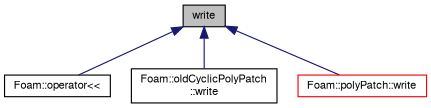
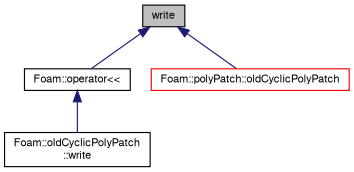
edge "Foam::oldCyclicPolyPatch ::write" -> "write": now "Foam::oldCyclicPolyPatch ::write" -> "Foam::operator<<"
node "Foam::polyPatch::write": label "Foam::polyPatch::write" -> "Foam::polyPatch::oldCyclicPolyPatch"
